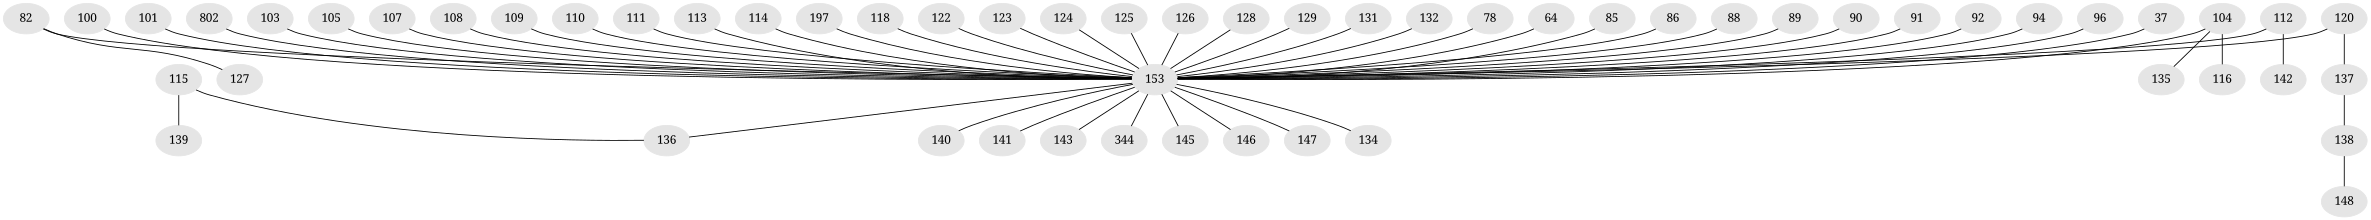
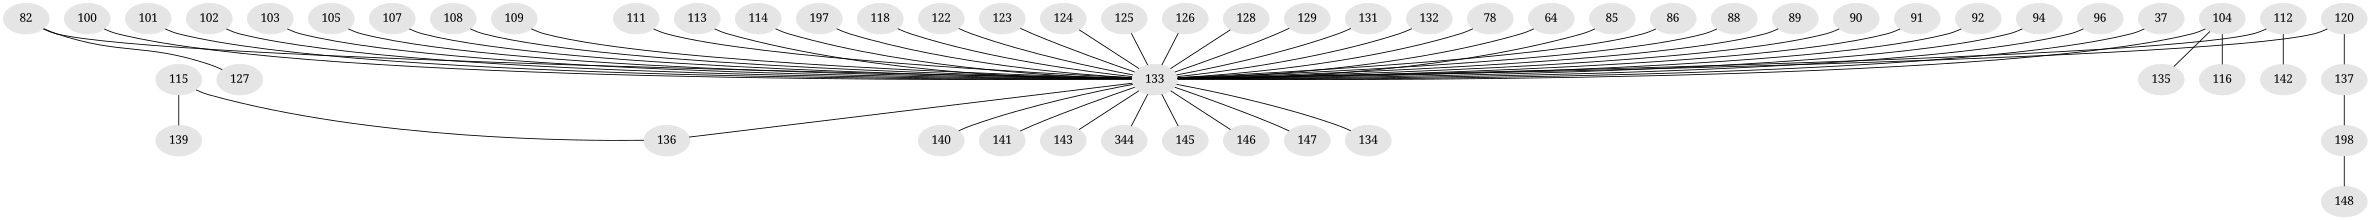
node "802": label "802" -> "102"
node "110": removed
node "153": label "153" -> "133"
node "138": label "138" -> "198"
